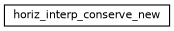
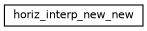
node "horiz_interp_conserve_new": label "horiz_interp_conserve_new" -> "horiz_interp_new_new"
